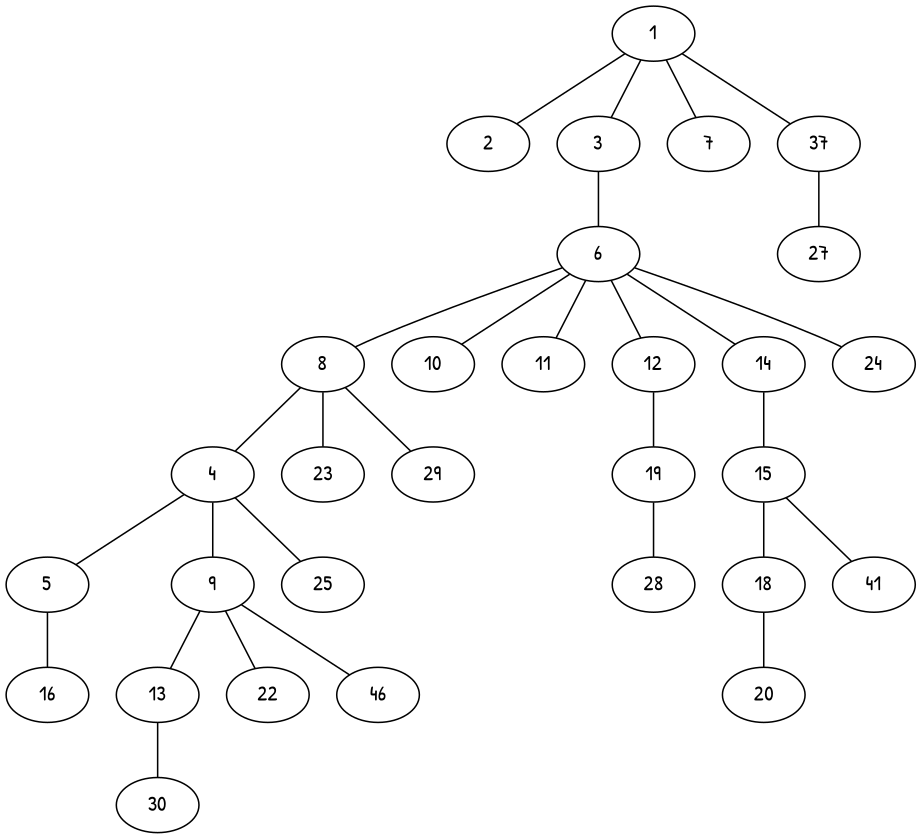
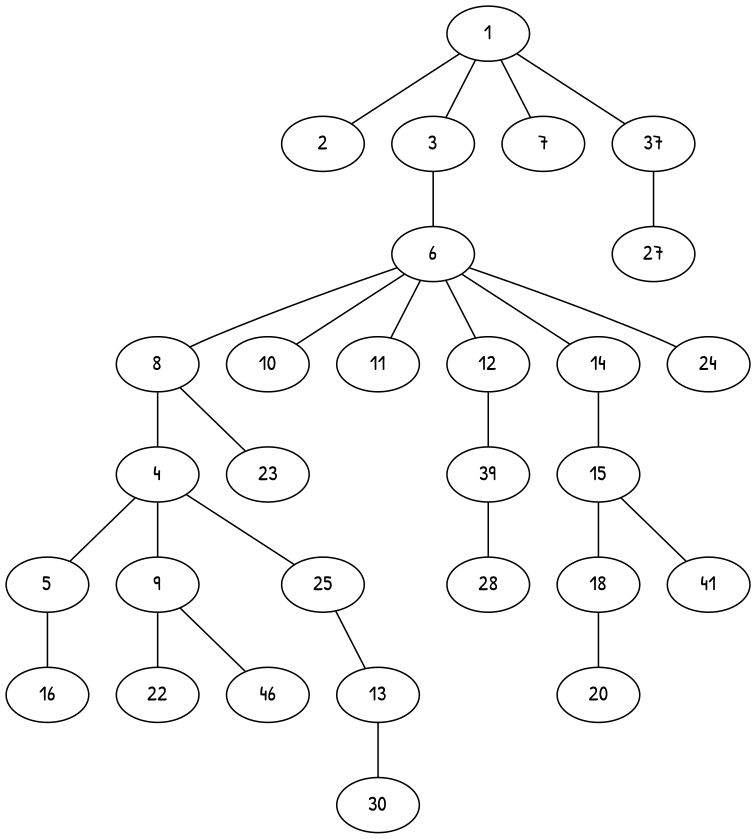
node "29": removed
node "19": label "19" -> "39"
edge "9" -- "13": now "25" -- "13"
